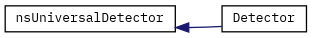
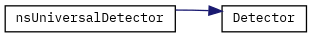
edge "Detector" -> "nsUniversalDetector": reversed
